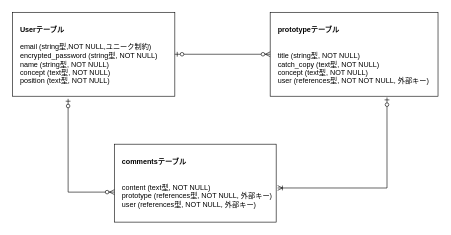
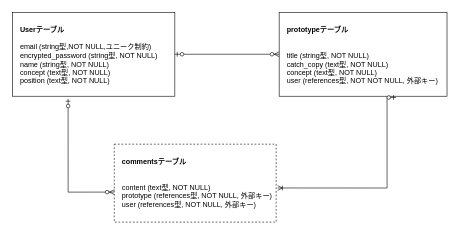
node "prototypeテーブル title (string型, NOT NULL) catch_copy (text型, NOT NULL) concept (text型, NOT NULL) user (references型, NOT NOT NULL, 外部キー)": moved (354, 54) -> (363, 54)
node "commentsテーブル content (text型, NOT NULL) prototype (references型, NOT NULL, 外部キー) user (references型, NOT NULL, 外部キー)": style solid -> dashed
